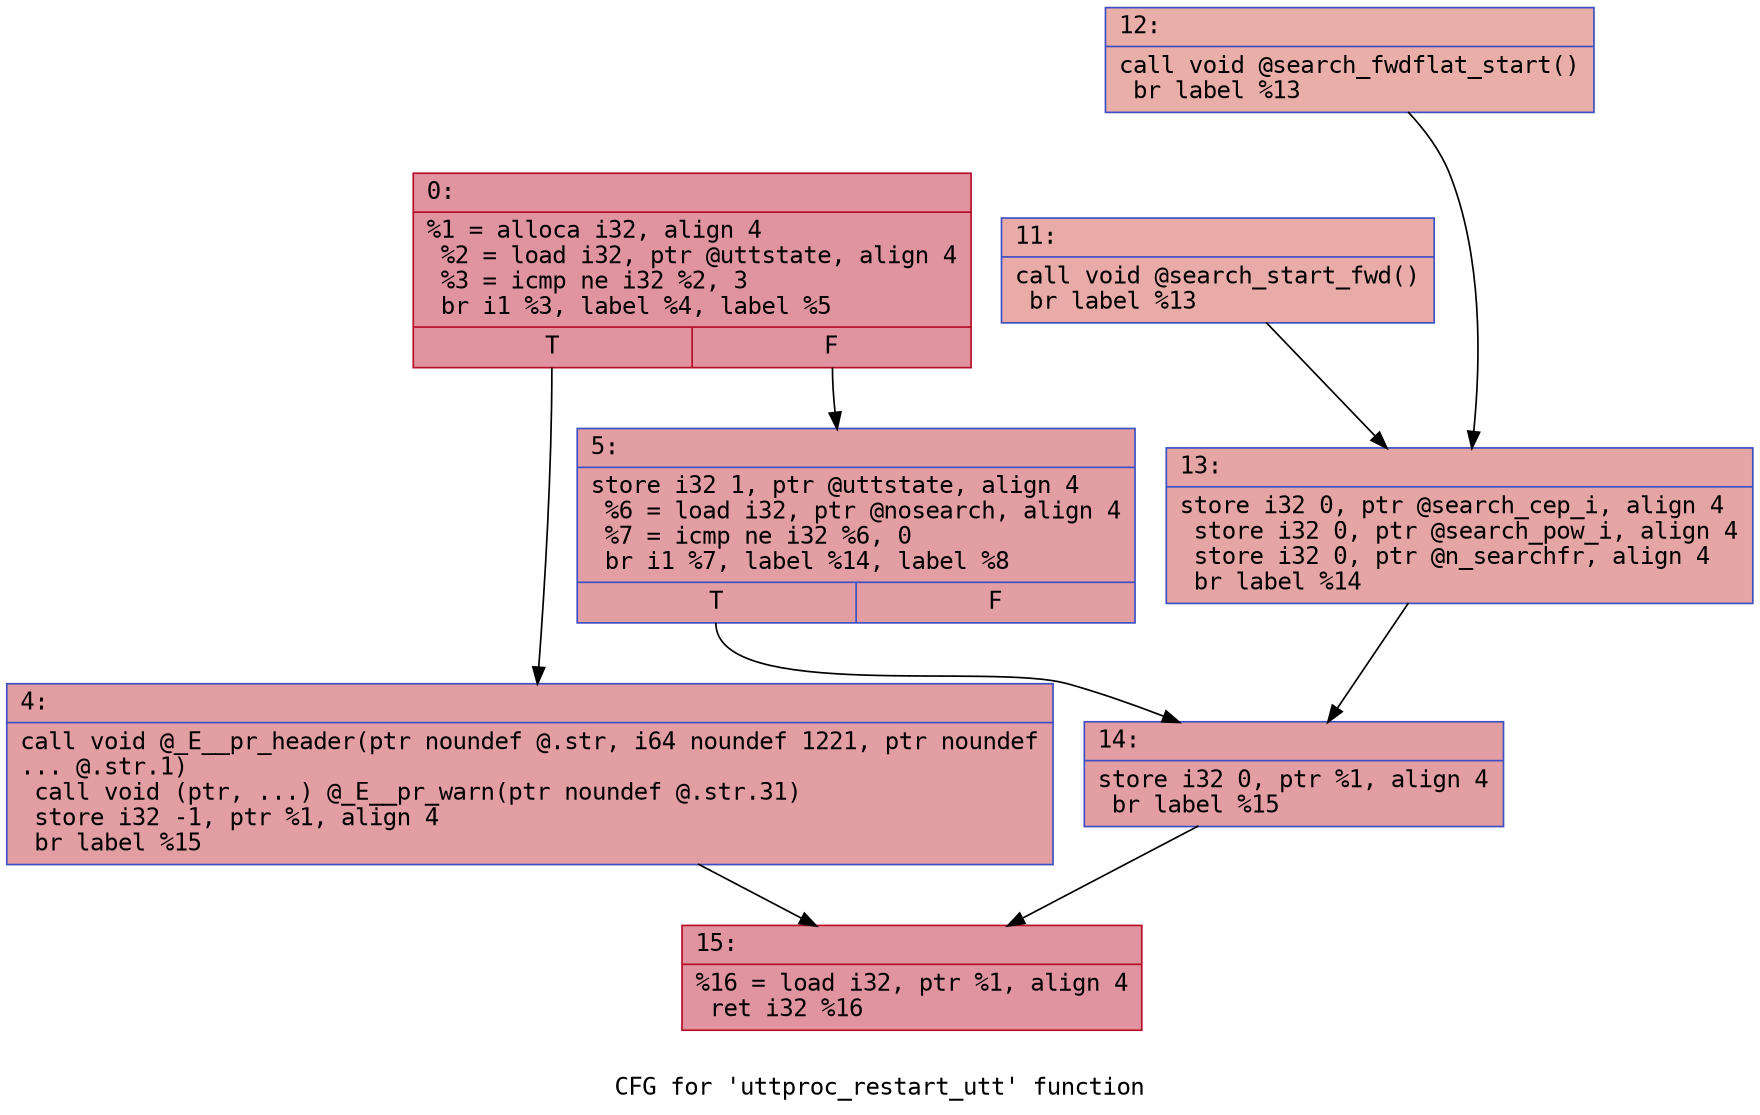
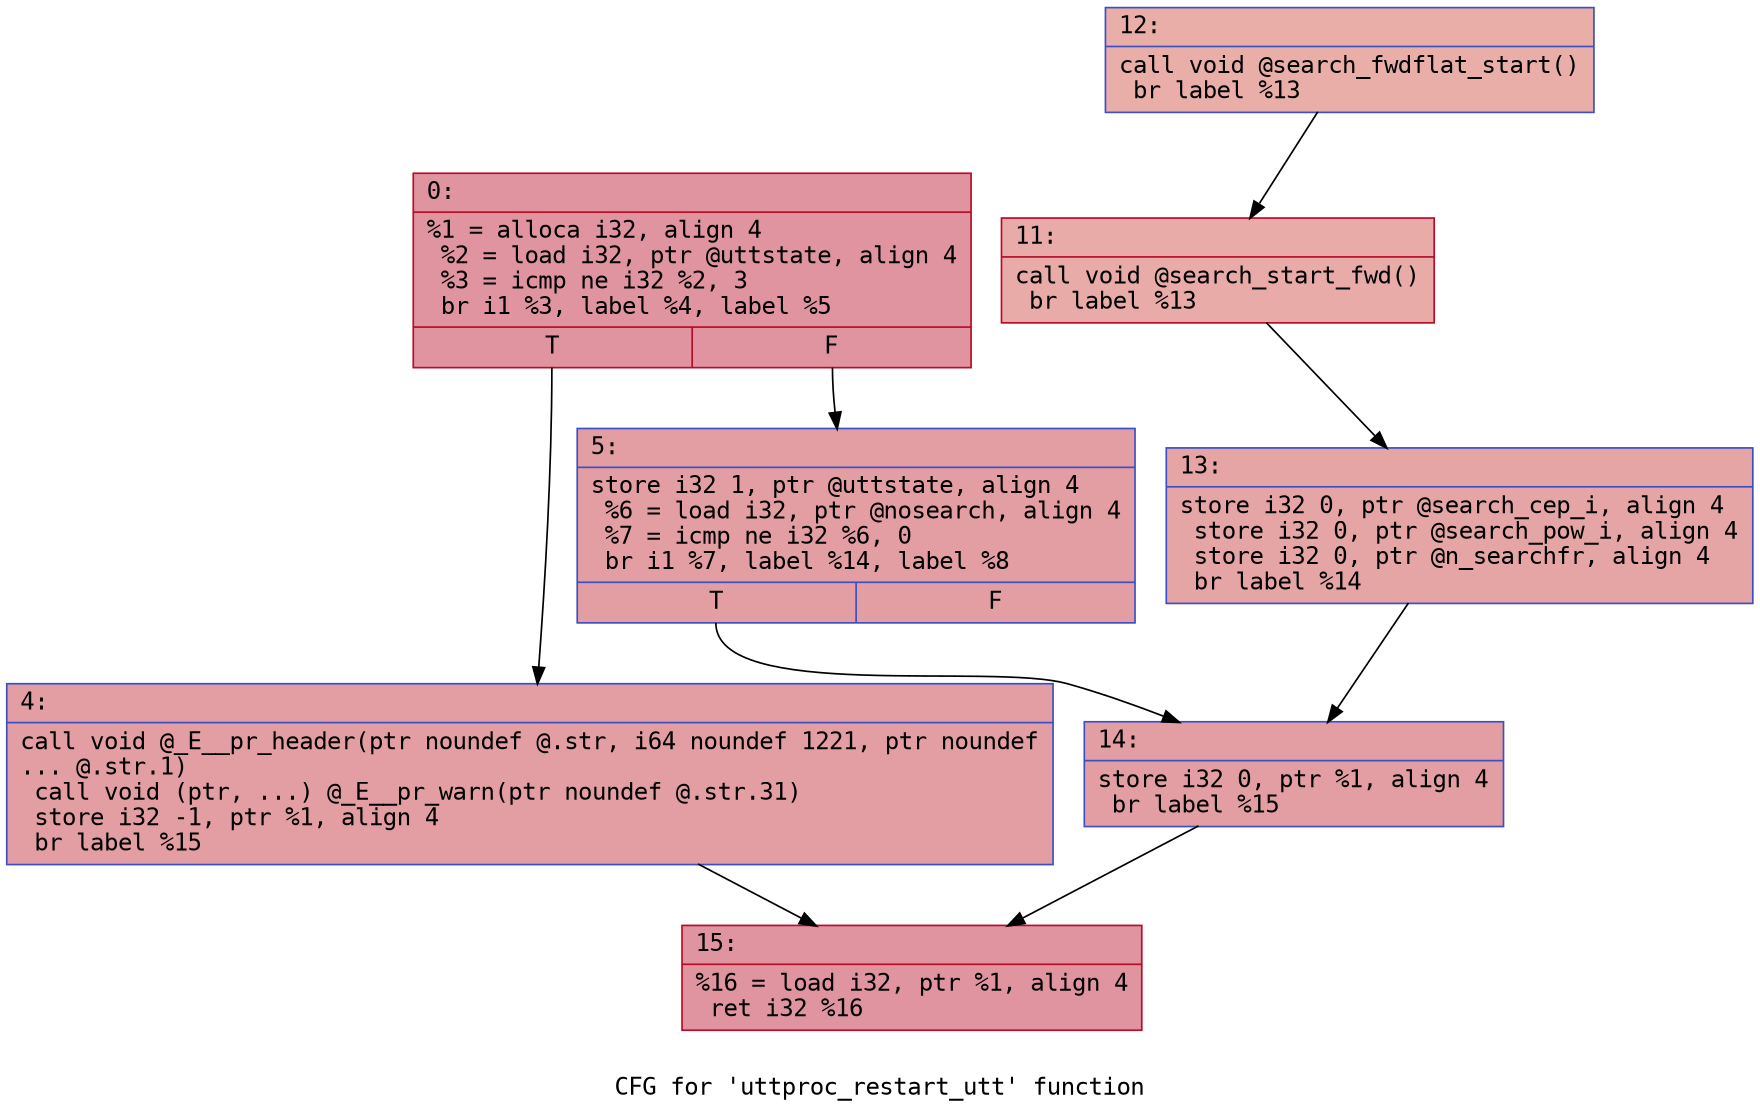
edge "12:" -> "13:": now "12:" -> "11:"
node "11:": color #3d50c3ff -> #b70d28ff
